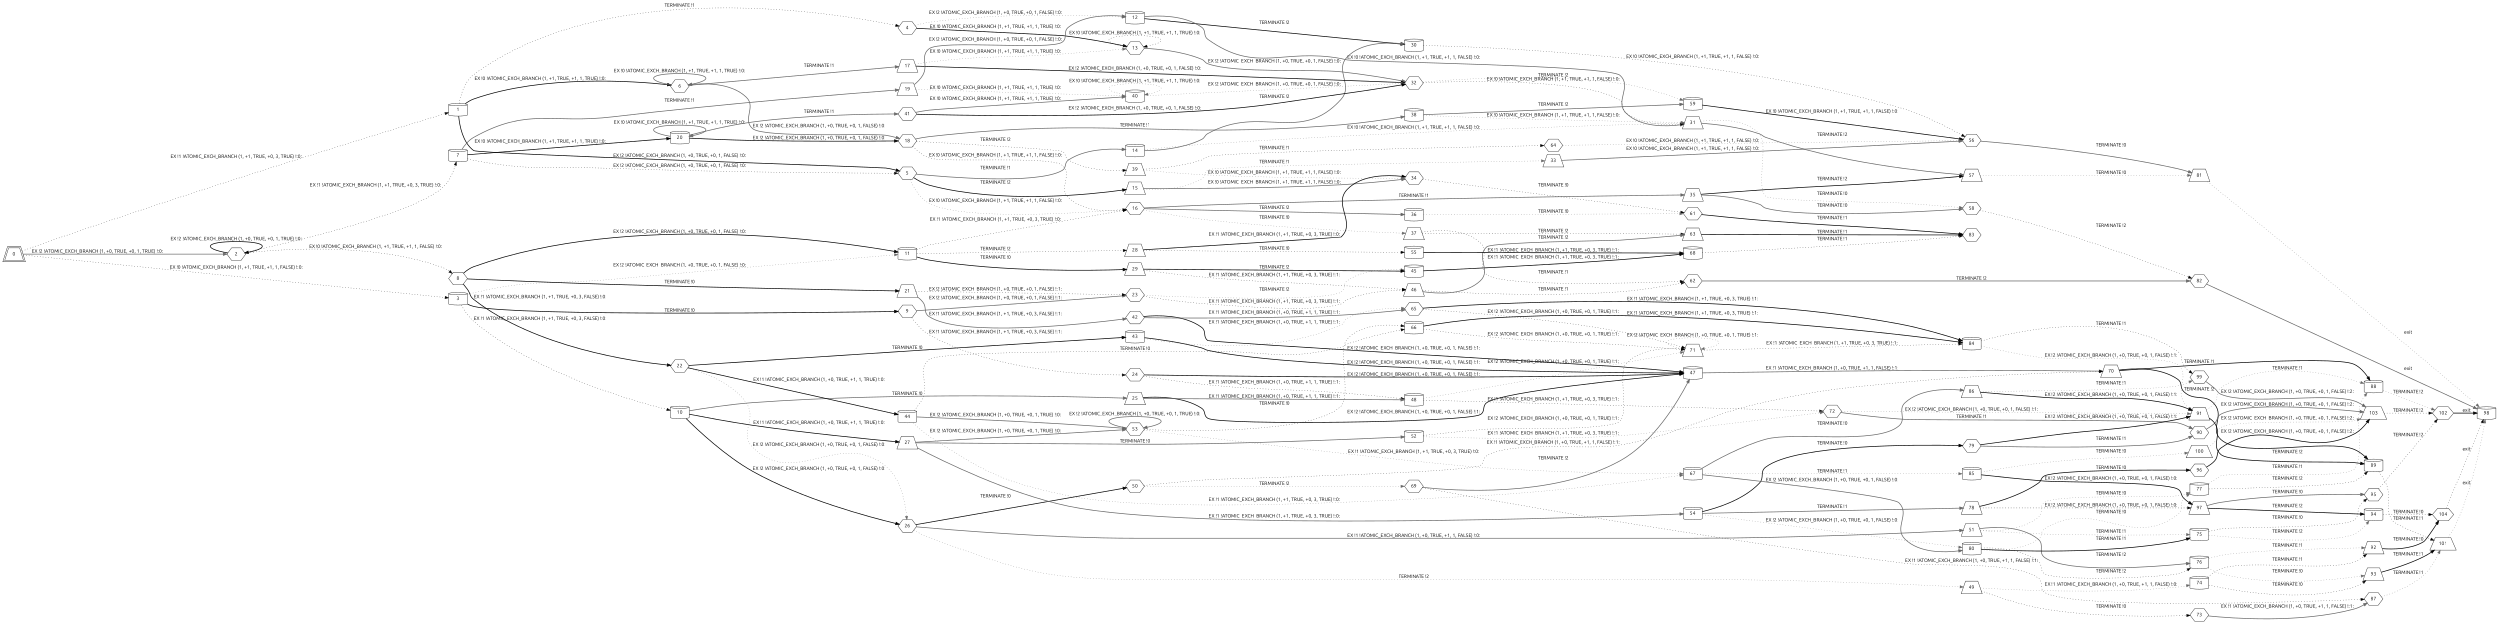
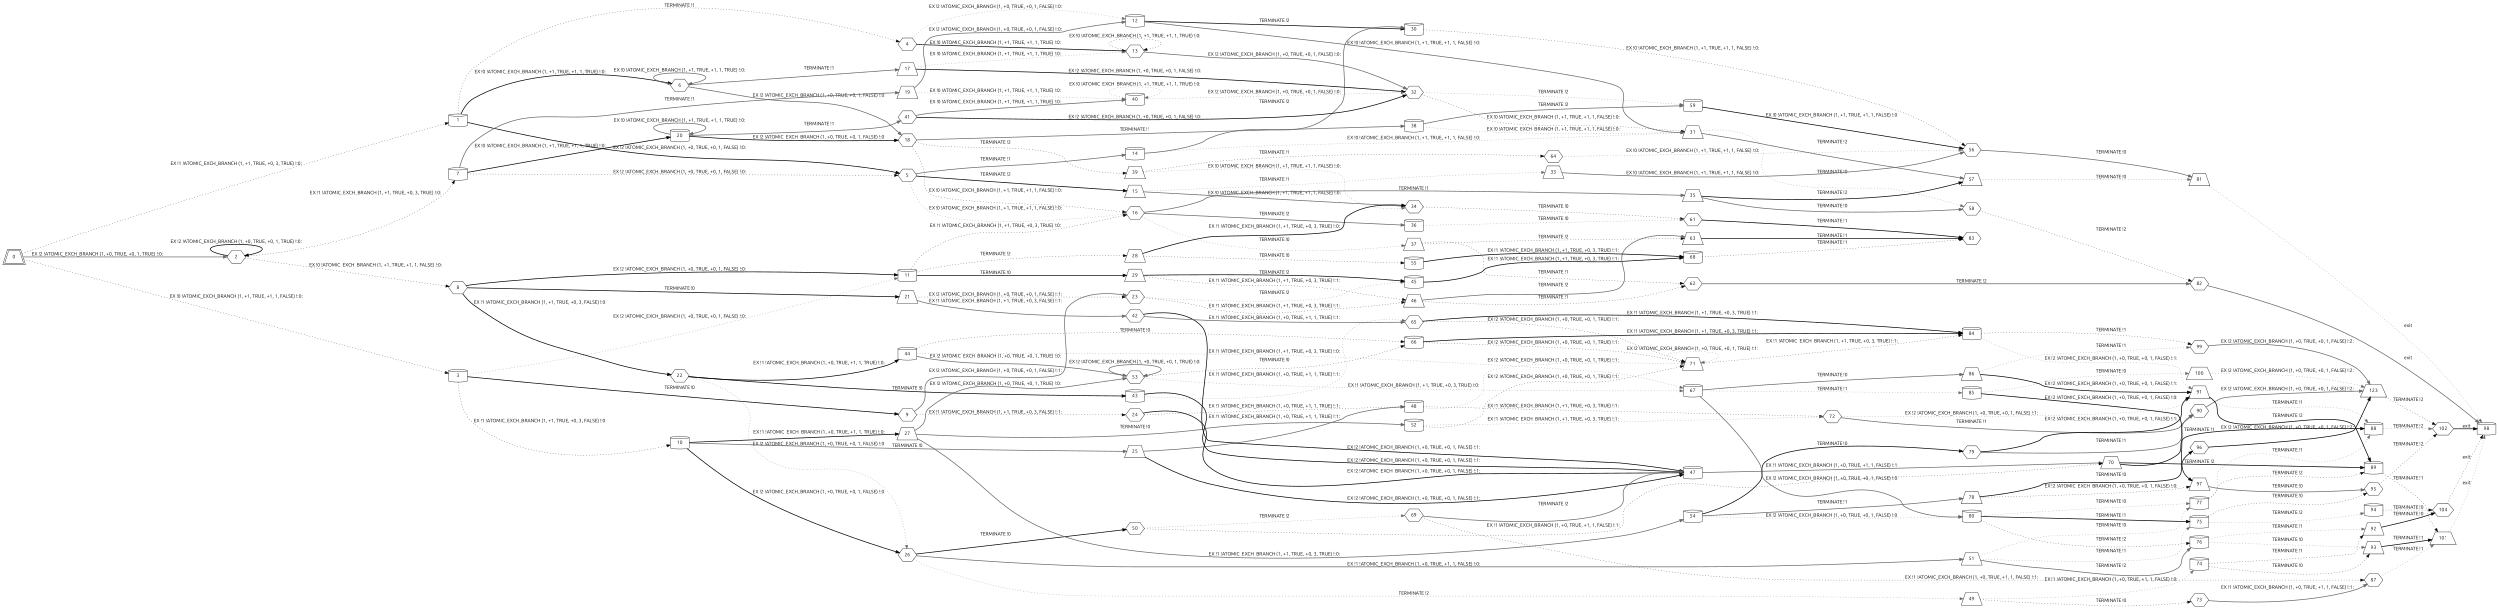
node "103": label "103" -> "123"
edge "97" -> "94": removed, label "TERMINATE !2"
